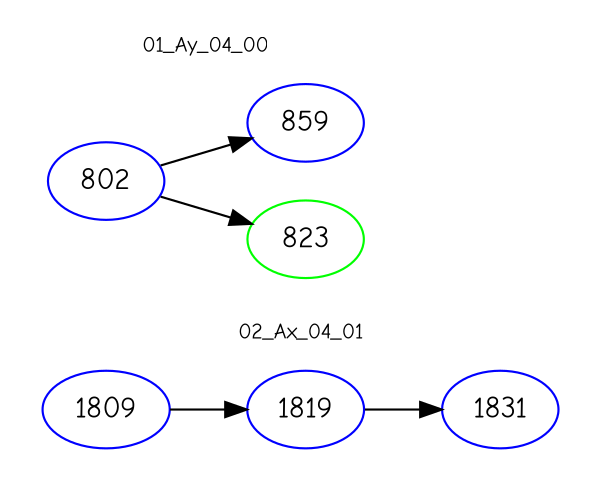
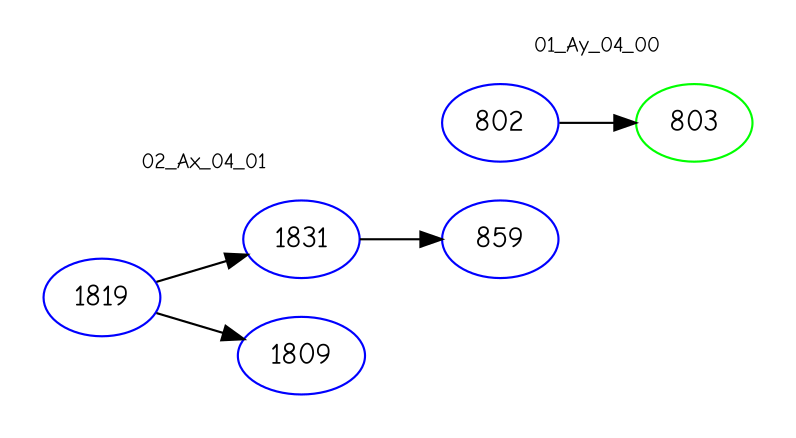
edge "802" -> "859": now "1831" -> "859"
node "823": label "823" -> "803"
edge "1809" -> "1819": reversed
